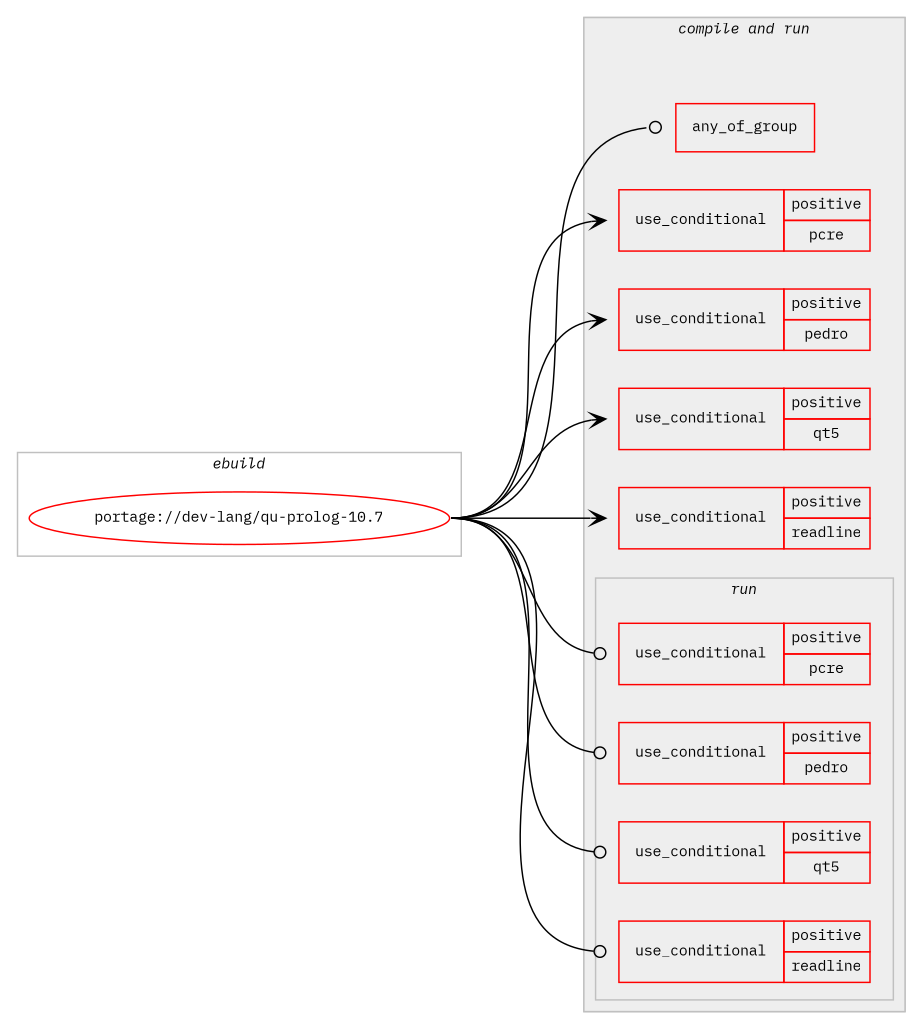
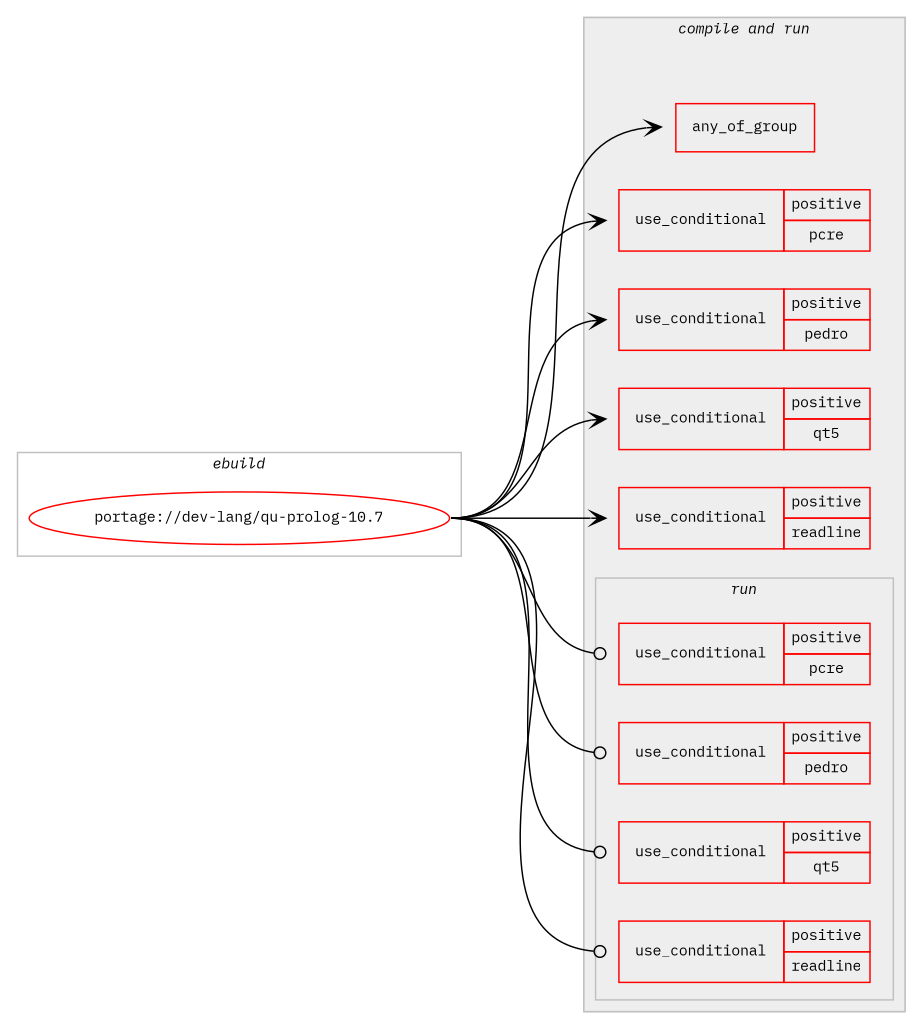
edge "portage://dev-lang/qu-prolog-10.7" -> "any_of_group": arrowhead odot -> vee
